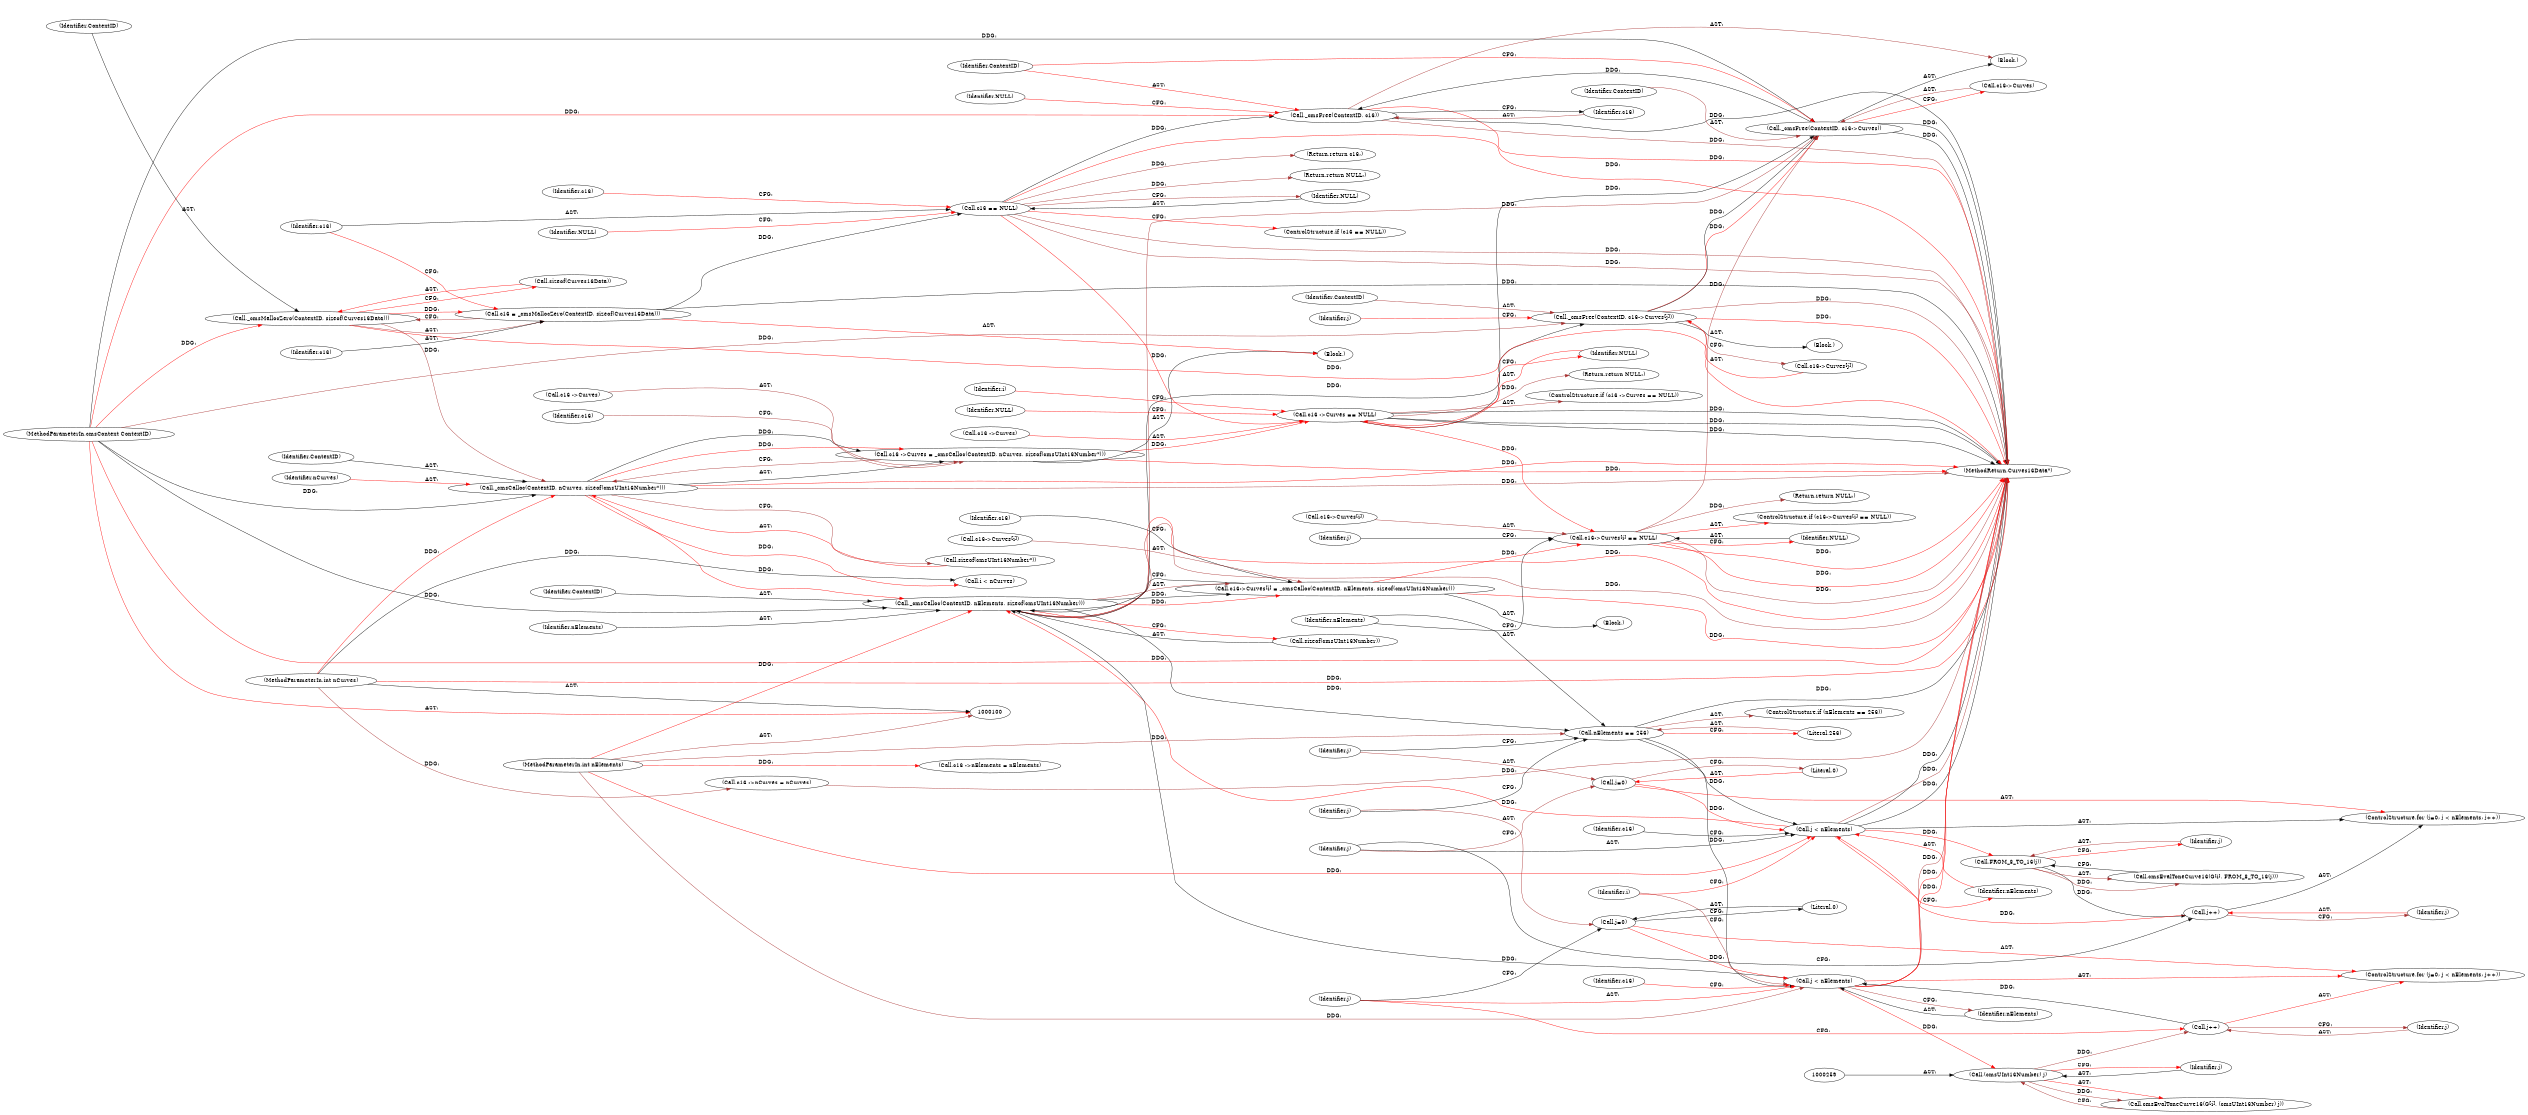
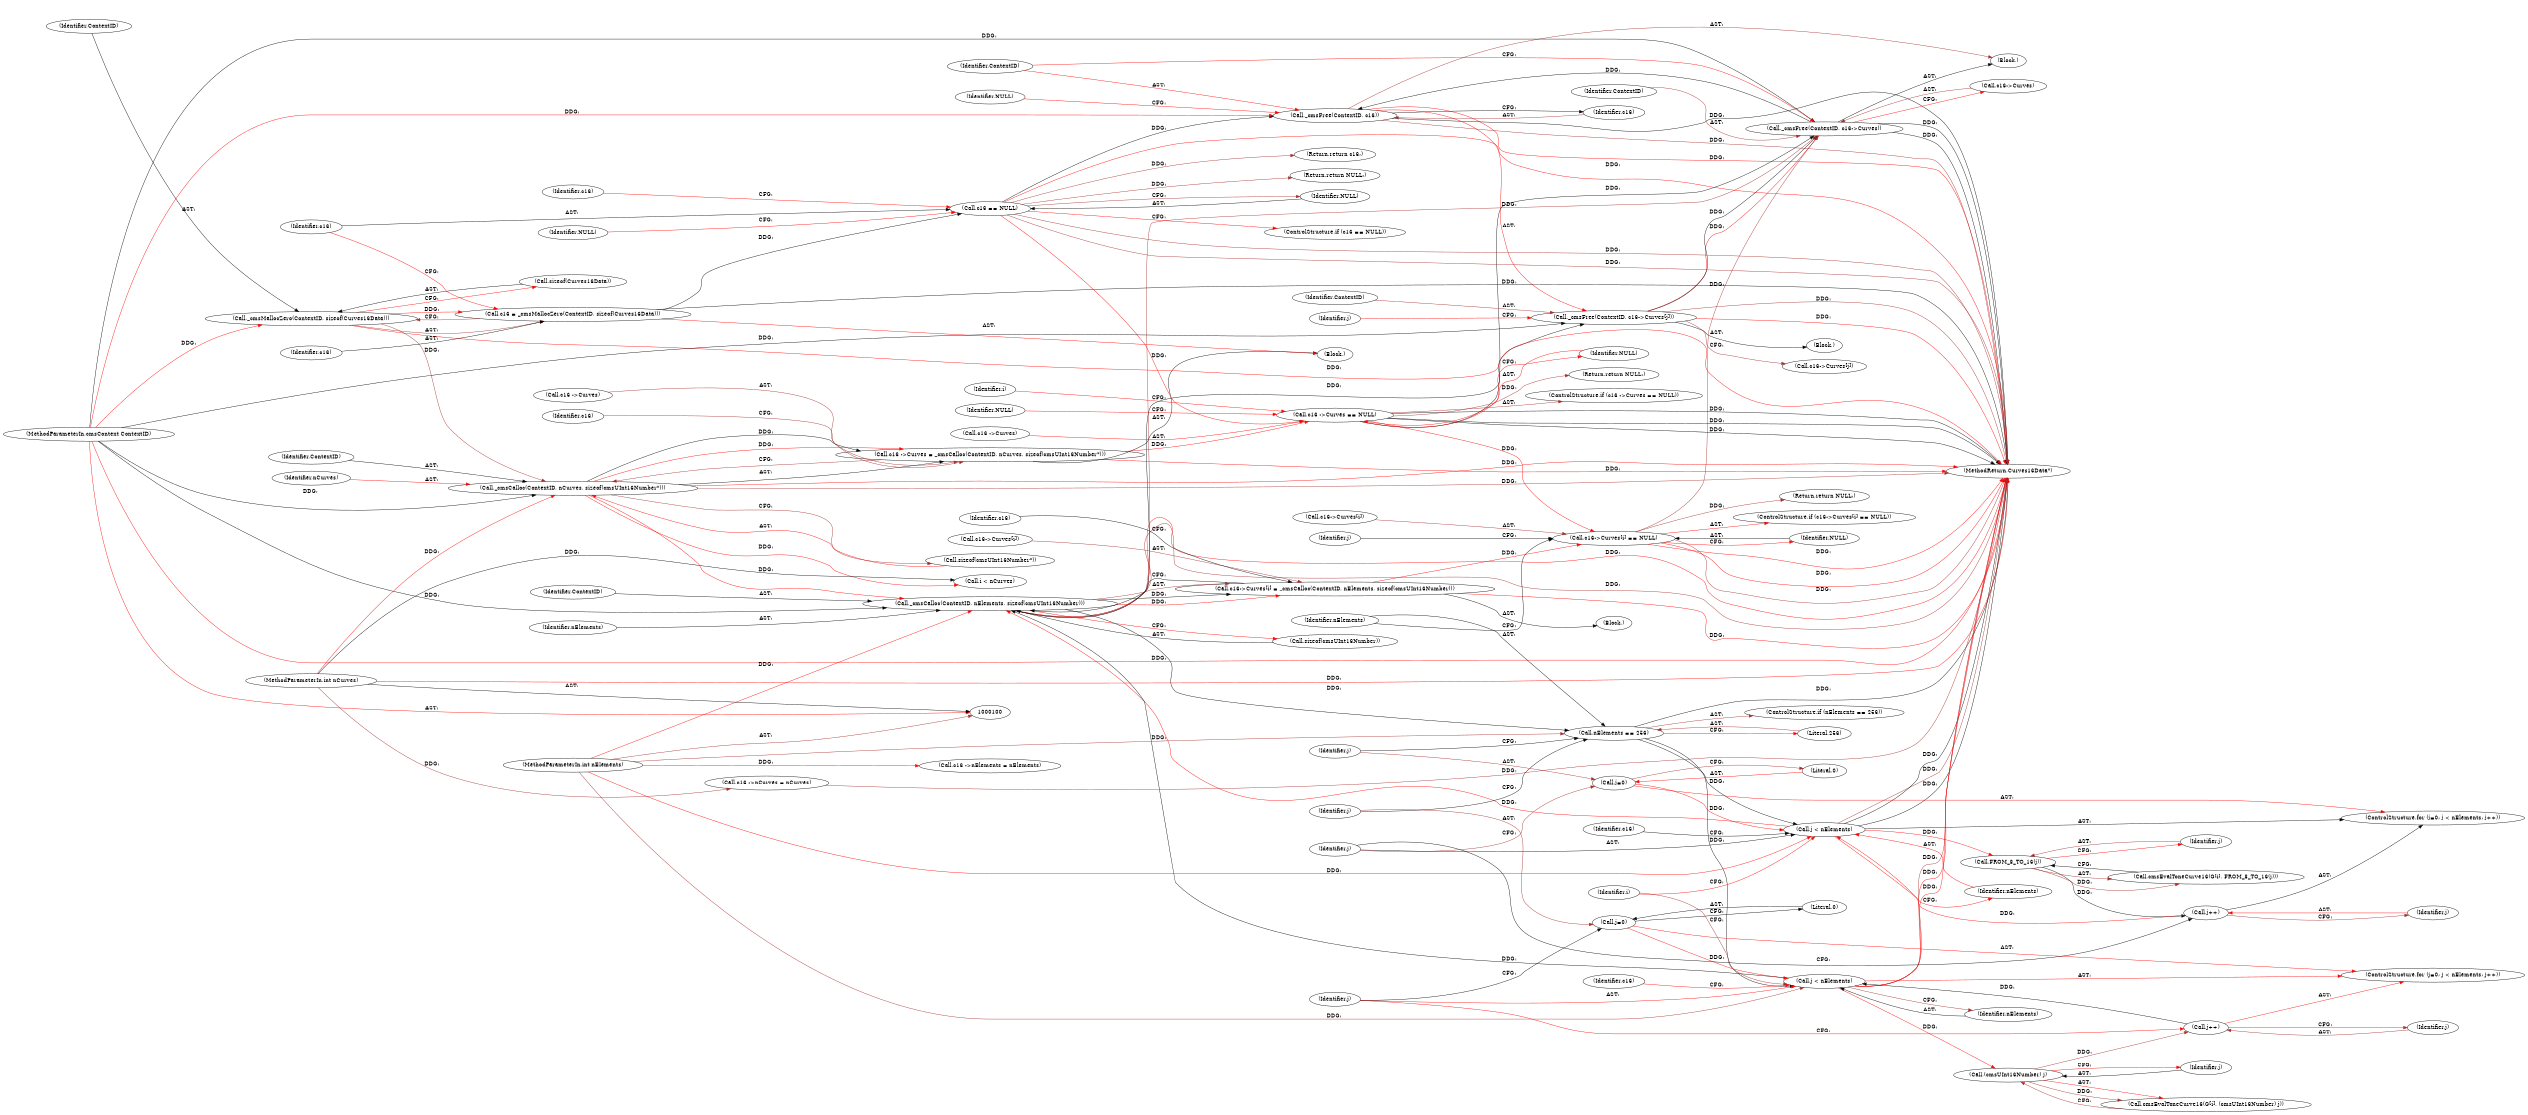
edge "(Call,sizeof(Curves16Data))" -> "(Call,_cmsMallocZero(ContextID, sizeof(Curves16Data)))": color red -> black
edge "(MethodParameterIn,cmsContext ContextID)" -> "(Call,_cmsFree(ContextID, c16->Curves[j]))": color brown -> black
edge "(Call,c16->Curves[j])" -> "(Call,_cmsFree(ContextID, c16->Curves[j]))": now "(Call,_cmsFree(ContextID, c16))" -> "(Call,_cmsFree(ContextID, c16->Curves[j]))"
node "1000259": removed
